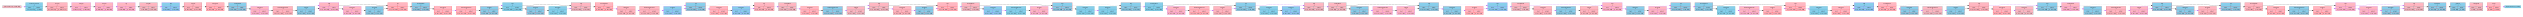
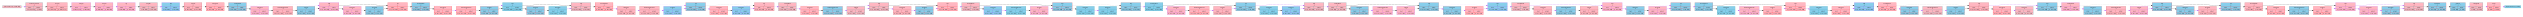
node "VisionTransformer": fillcolor skyblue -> lightpink
